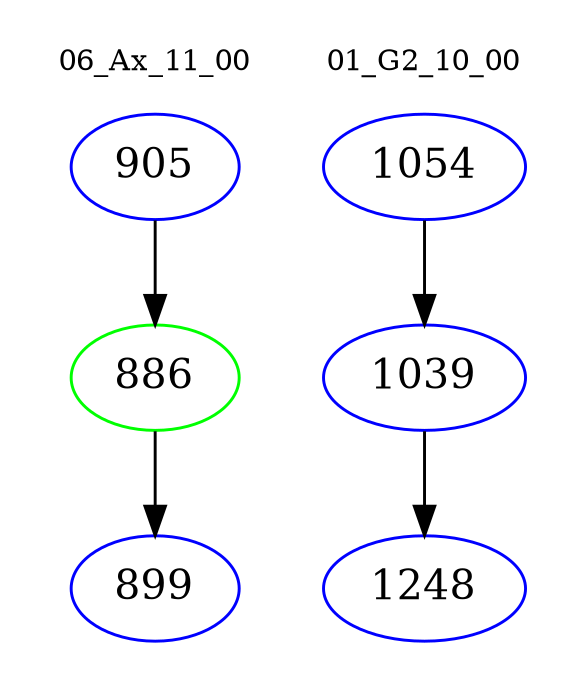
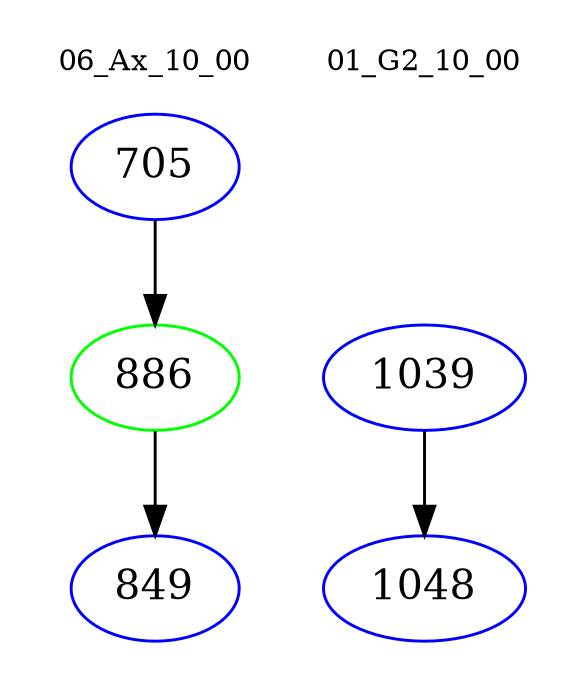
cluster "06_Ax_11_00": label "06_Ax_11_00" -> "06_Ax_10_00"
node "905": label "905" -> "705"
node "1054": removed
node "899": label "899" -> "849"
node "1248": label "1248" -> "1048"
